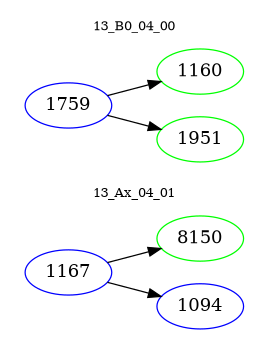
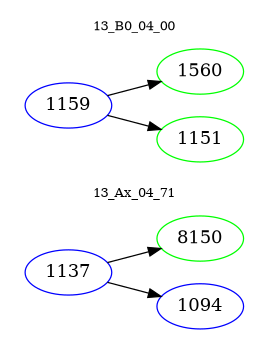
node "1160": label "1160" -> "1560"
node "1759": label "1759" -> "1159"
node "1951": label "1951" -> "1151"
cluster "13_Ax_04_01": label "13_Ax_04_01" -> "13_Ax_04_71"
node "1167": label "1167" -> "1137"
